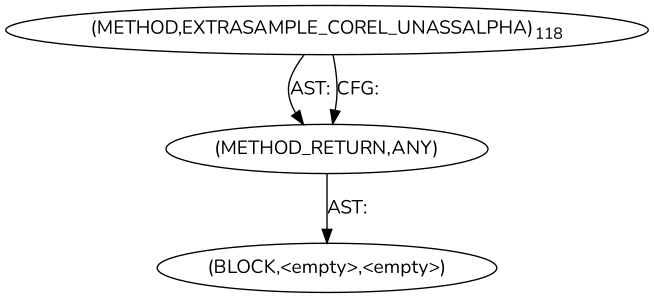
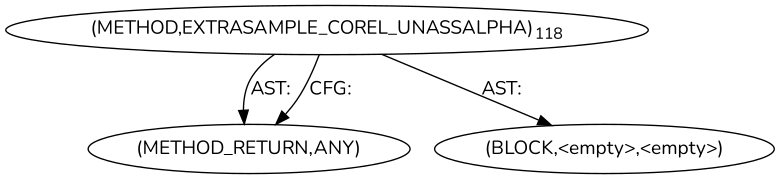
edge "(METHOD_RETURN,ANY)" -> "(BLOCK,<empty>,<empty>)": now "(METHOD,EXTRASAMPLE_COREL_UNASSALPHA)" -> "(BLOCK,<empty>,<empty>)"
